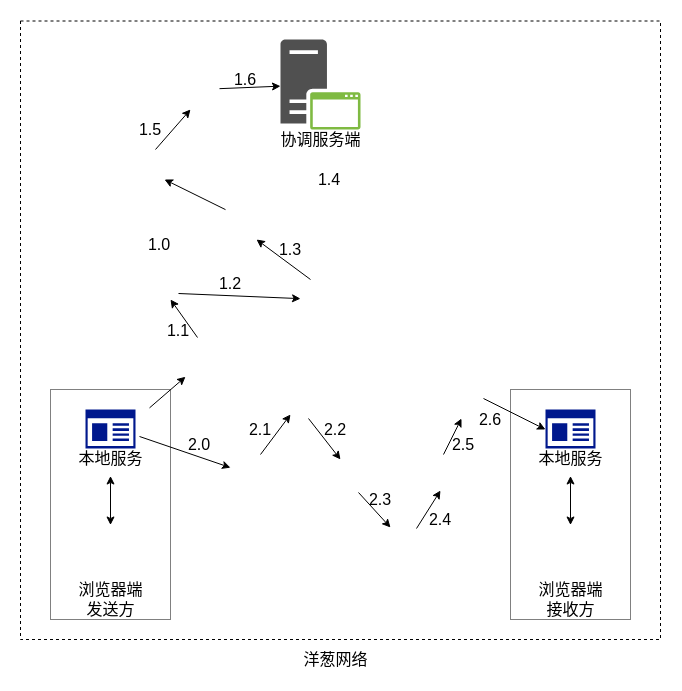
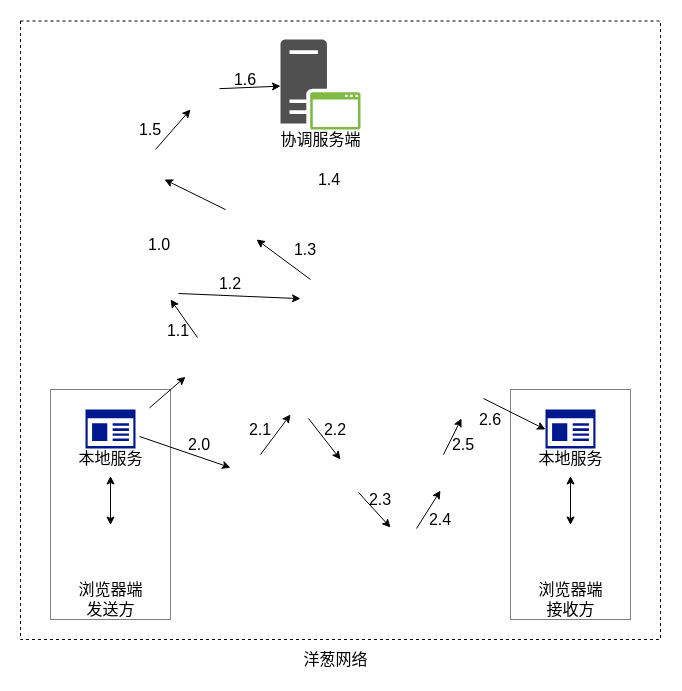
node "1.3": moved (291, 250) -> (306, 250)
